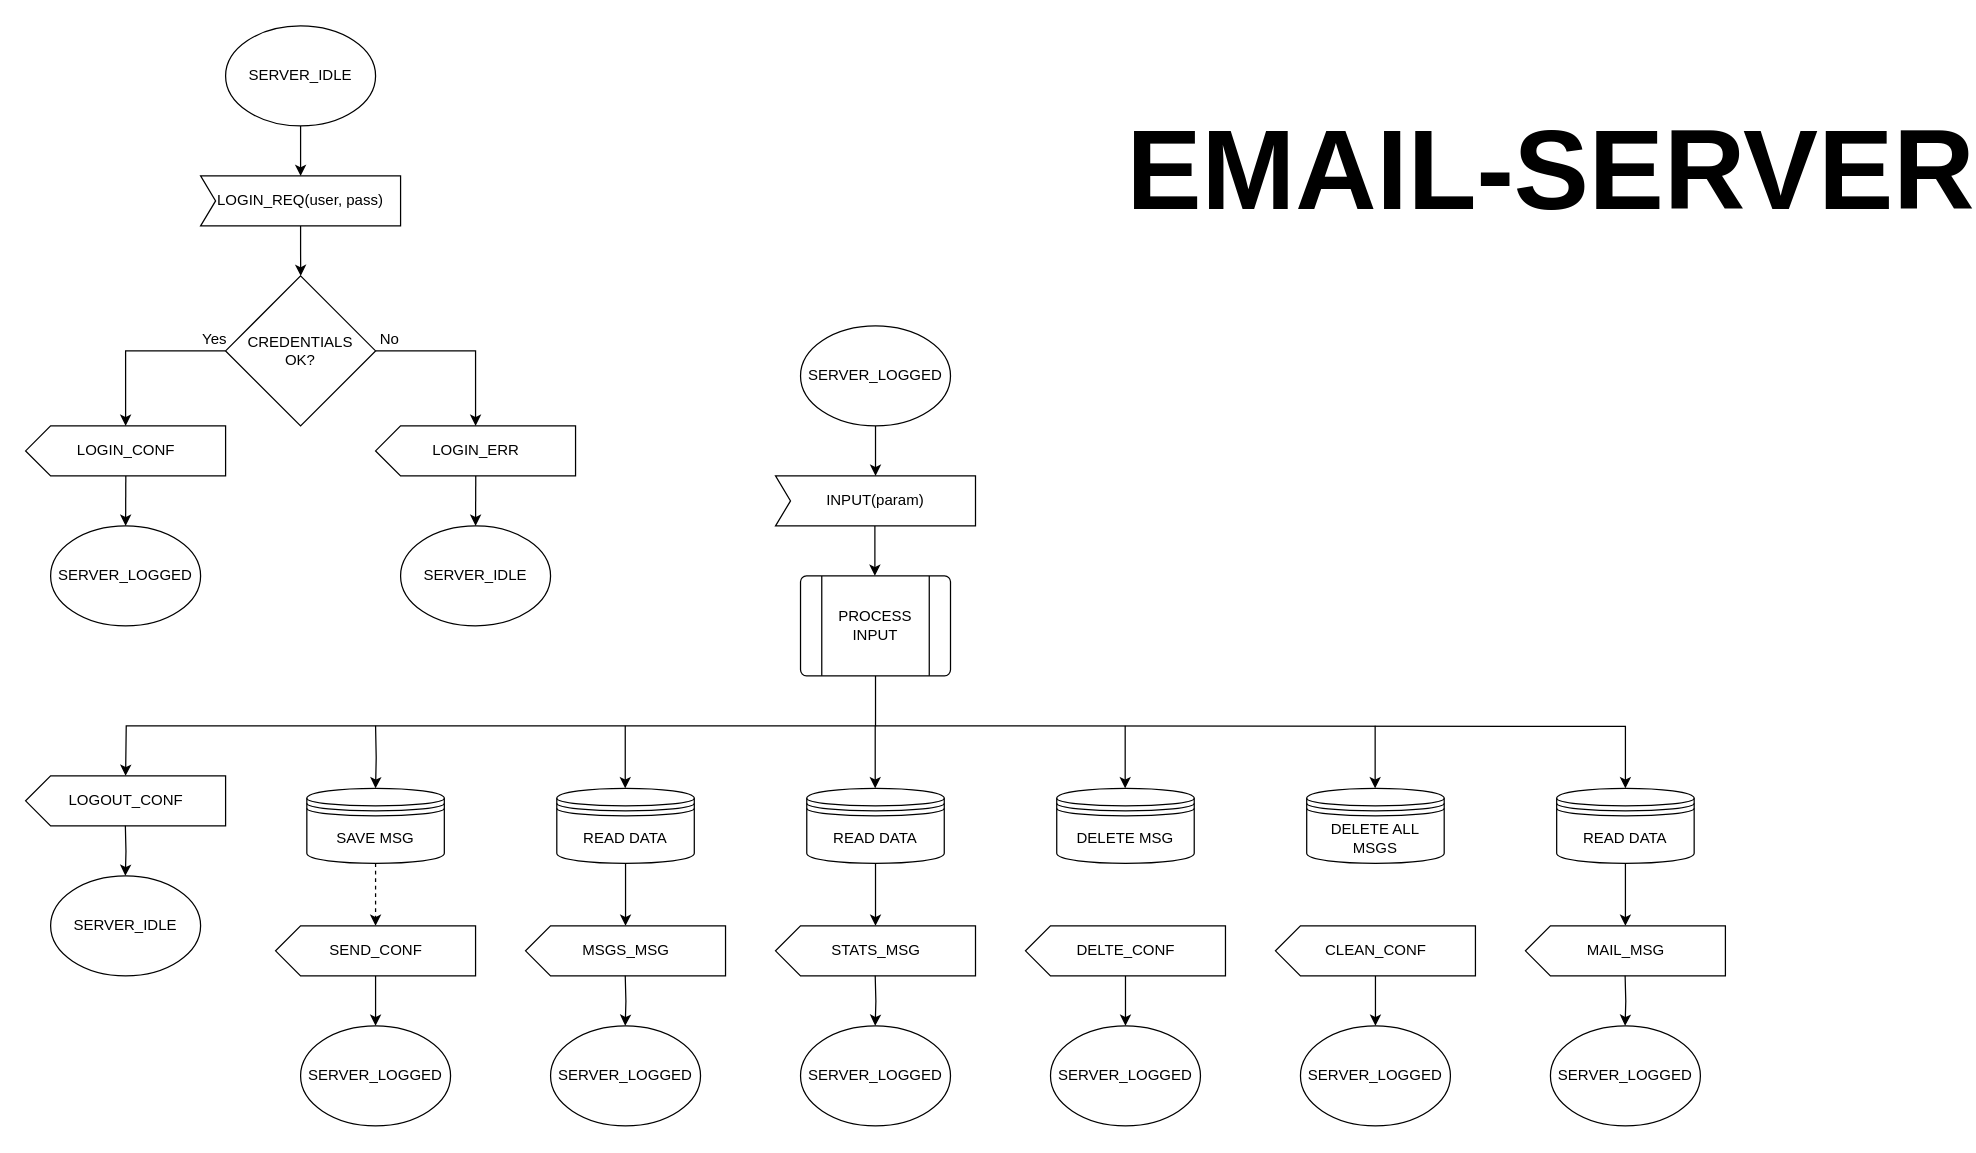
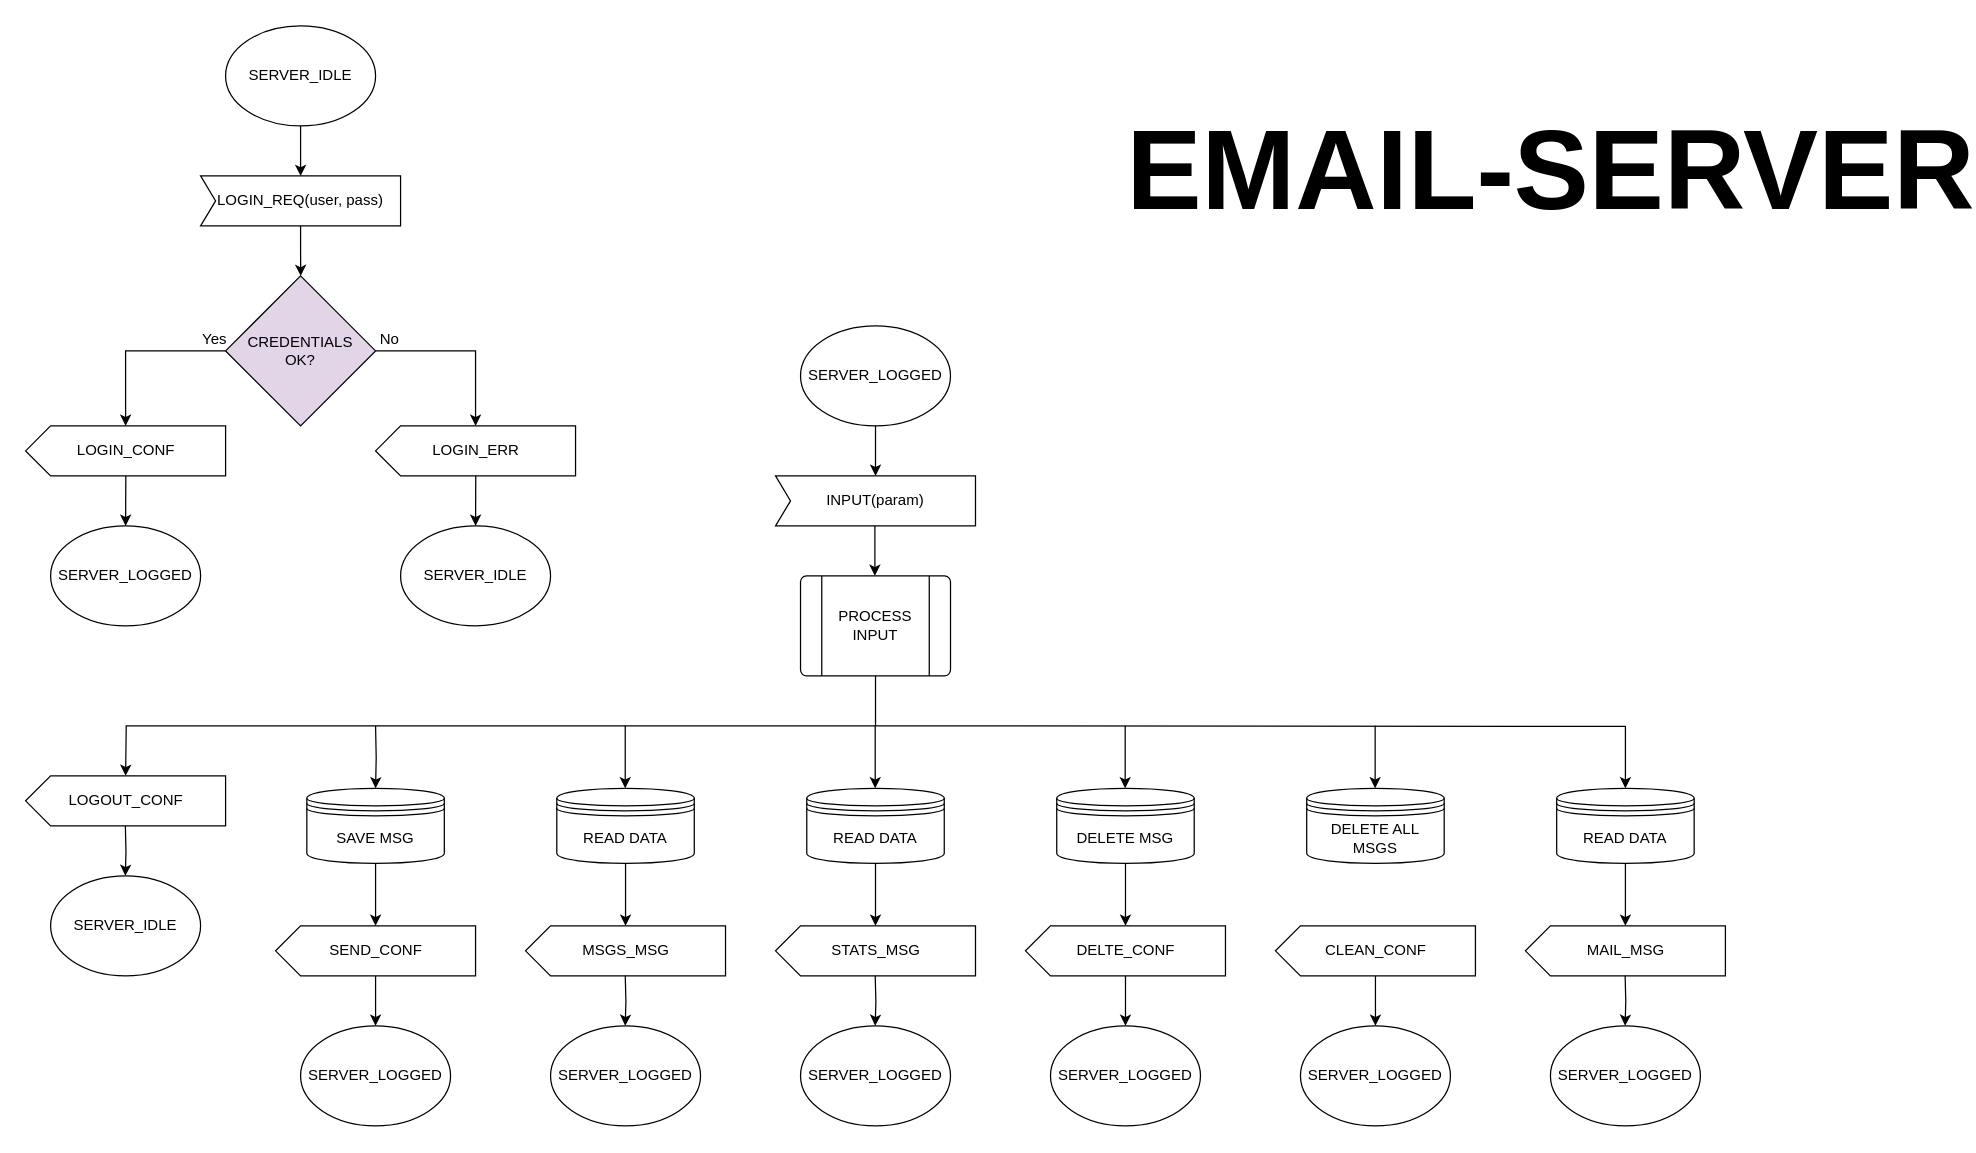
node "CREDENTIALS OK?": fillcolor #ffffff -> #e1d5e7
edge "SAVE MSG" -> "SEND_CONF": style dashed -> solid
edge "DELETE MSG" -> "DELTE_CONF": added
